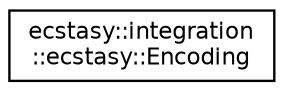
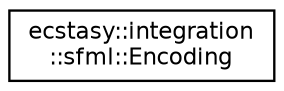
node "ecstasy::integration ::ecstasy::Encoding": label "ecstasy::integration ::ecstasy::Encoding" -> "ecstasy::integration ::sfml::Encoding"
